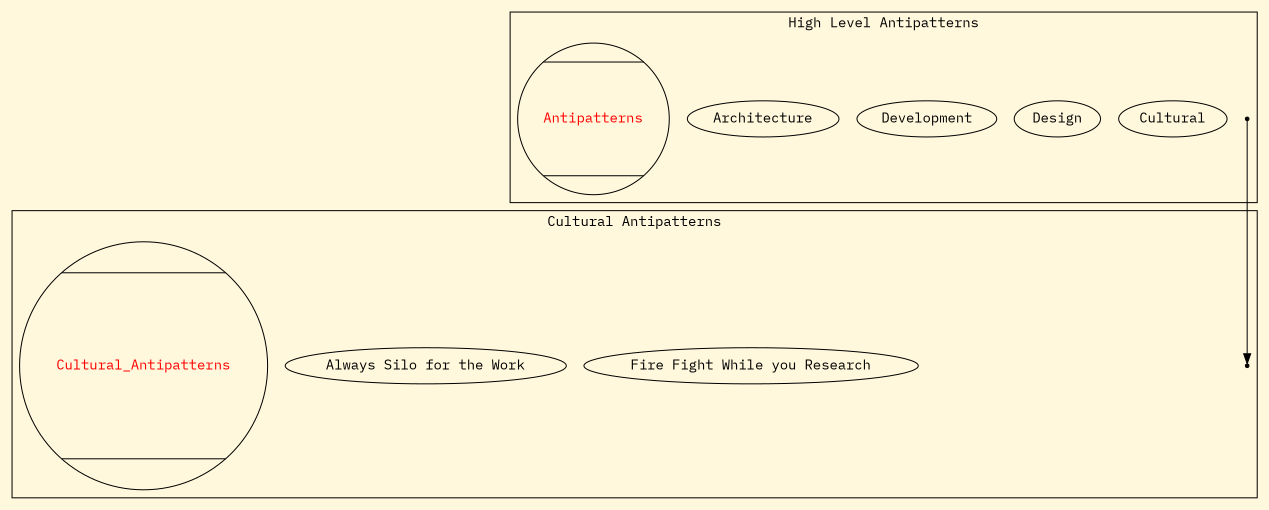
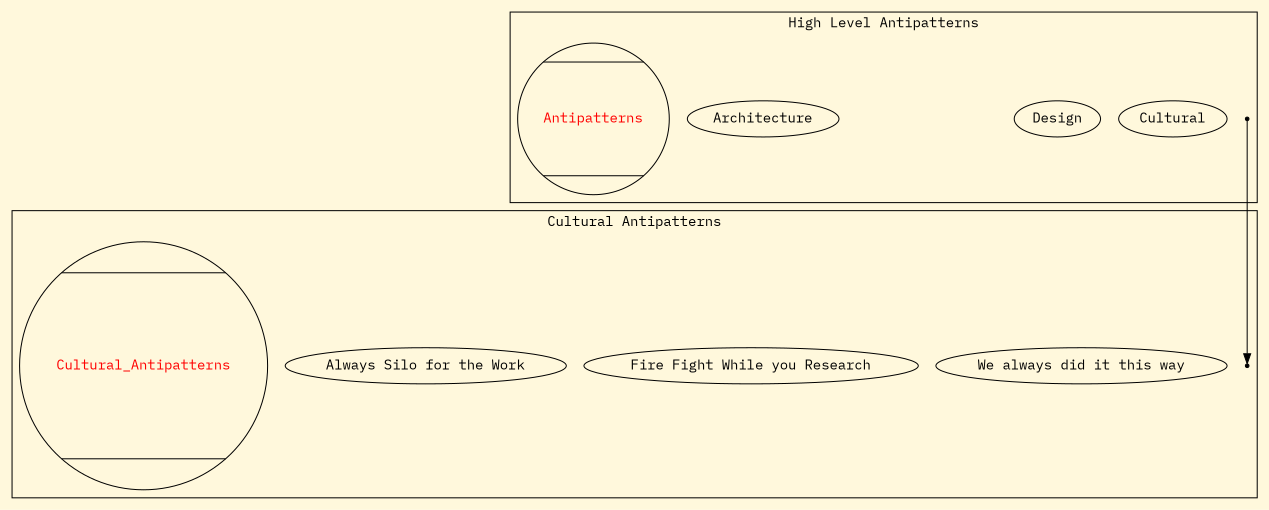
node "Development": removed
node "We always did it this way": added
